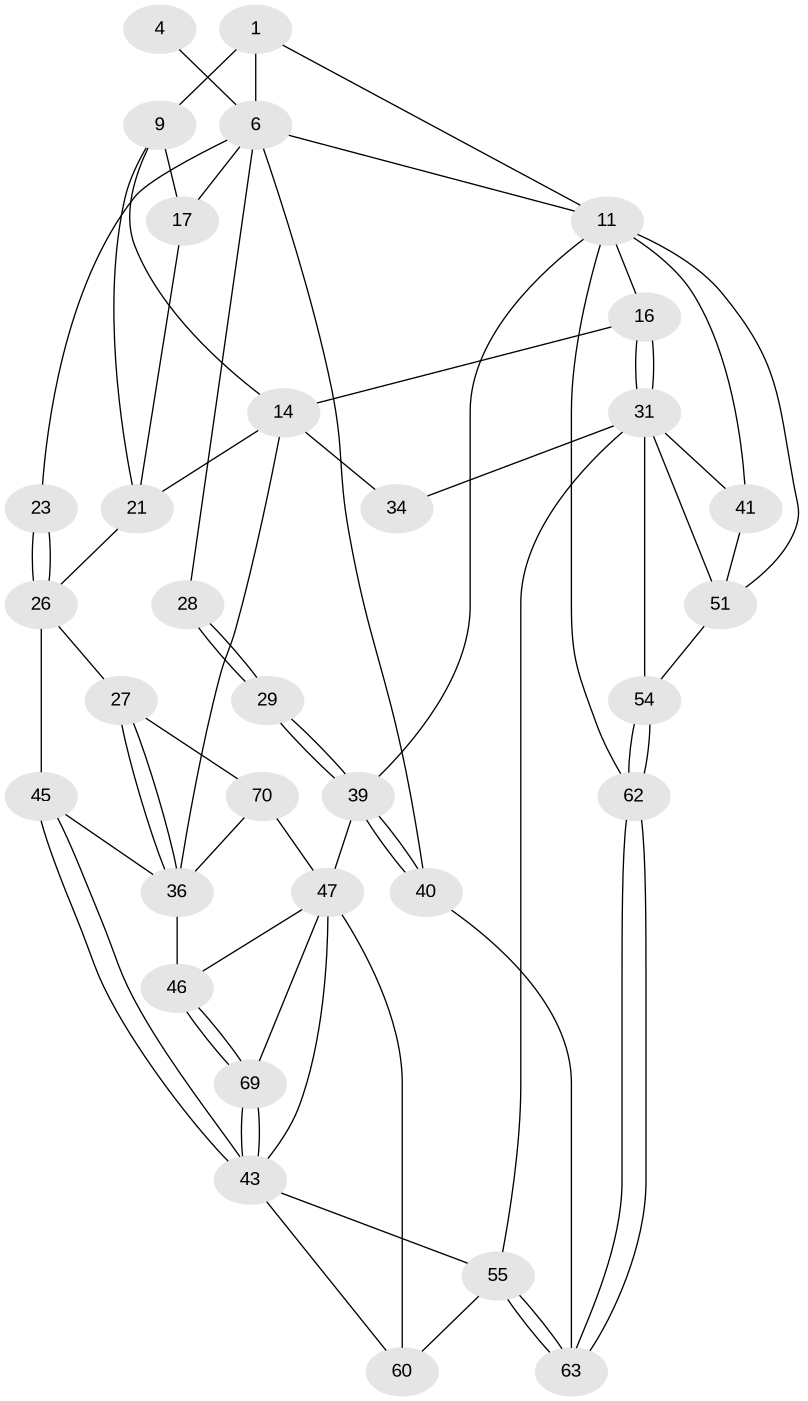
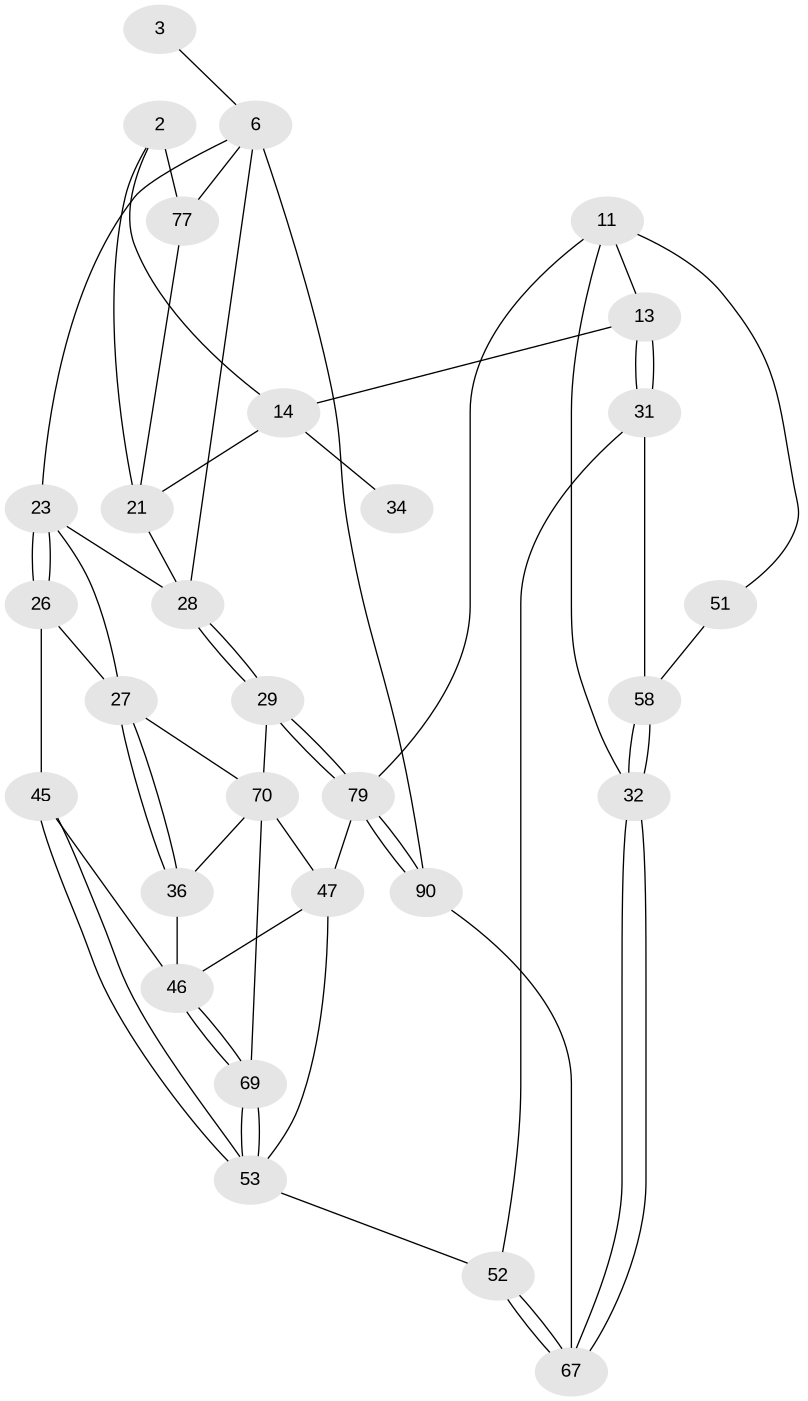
node "4": label "4" -> "3"
node "1": removed
node "9": label "9" -> "2"
edge "6" -- "11": removed
node "17": label "17" -> "77"
node "16": label "16" -> "13"
edge "31" -- "34": removed
edge "31" -- "51": removed
node "41": removed
edge "21" -- "26": now "21" -- "28"
edge "23" -- "28": added
edge "23" -- "27": added
edge "14" -- "36": removed
node "54": label "54" -> "58"
edge "29" -- "70": added
node "39": label "39" -> "79"
node "62": label "62" -> "32"
edge "45" -- "36": now "45" -- "46"
node "40": label "40" -> "90"
edge "47" -- "69": now "70" -- "69"
node "43": label "43" -> "53"
node "55": label "55" -> "52"
node "60": removed
node "63": label "63" -> "67"
